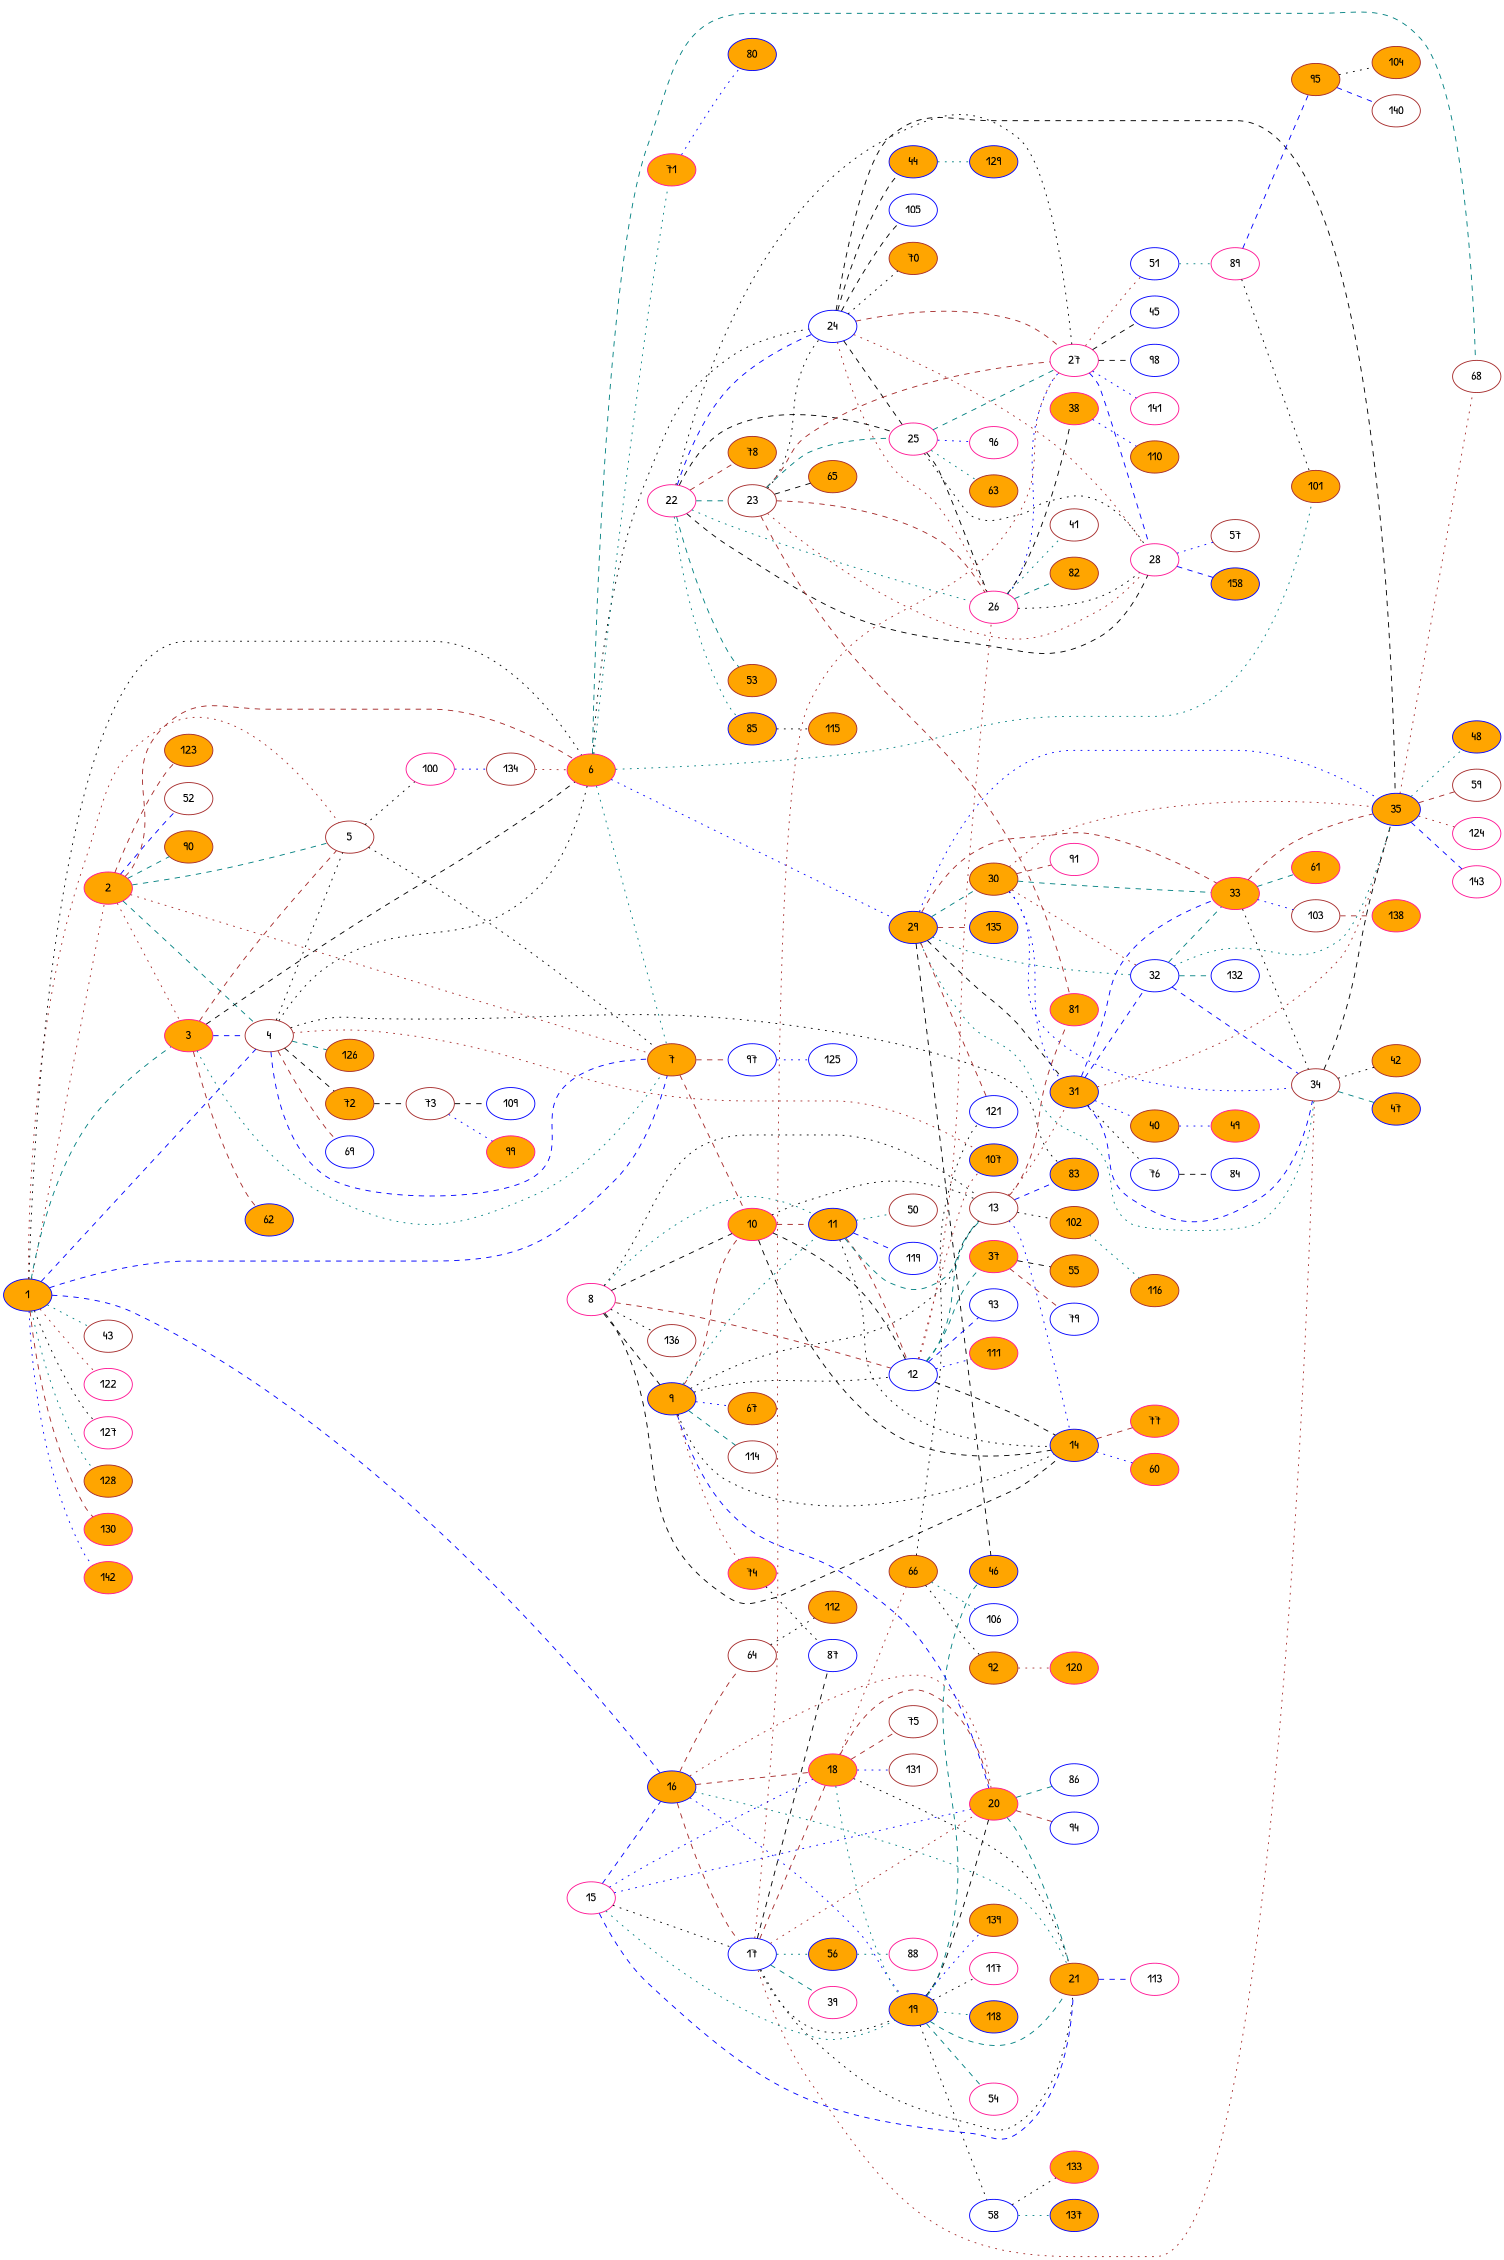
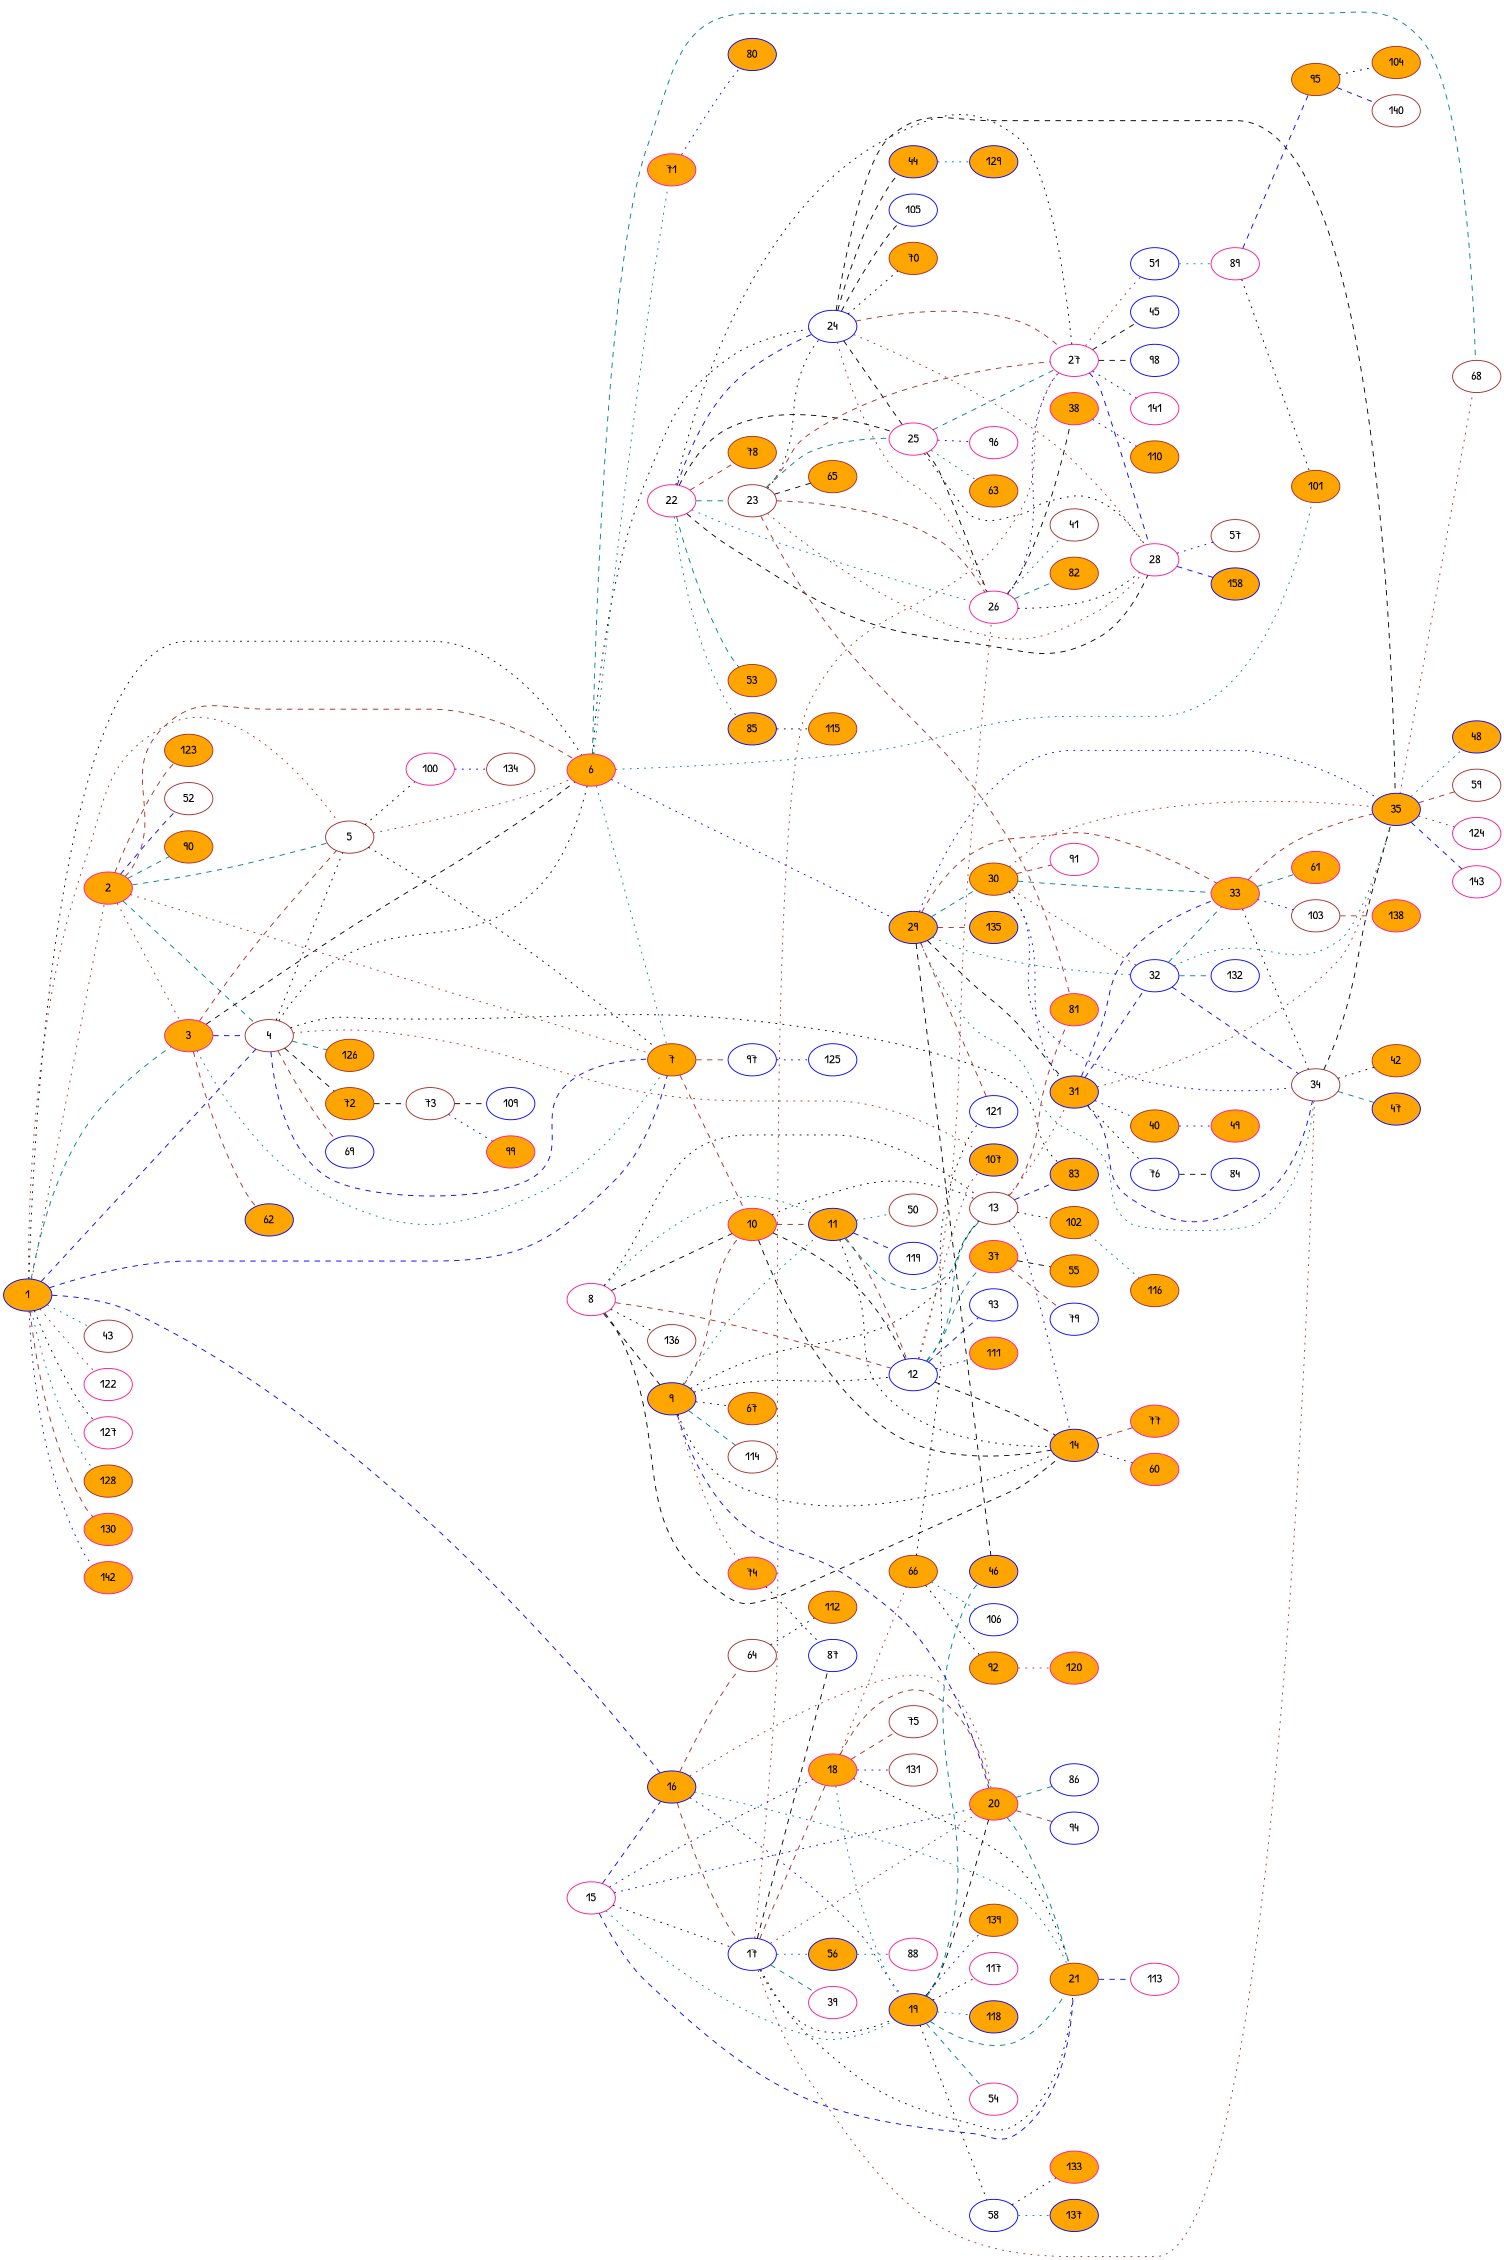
edge "134" -- "6": now "5" -- "6"
edge "18" -- "16": removed
